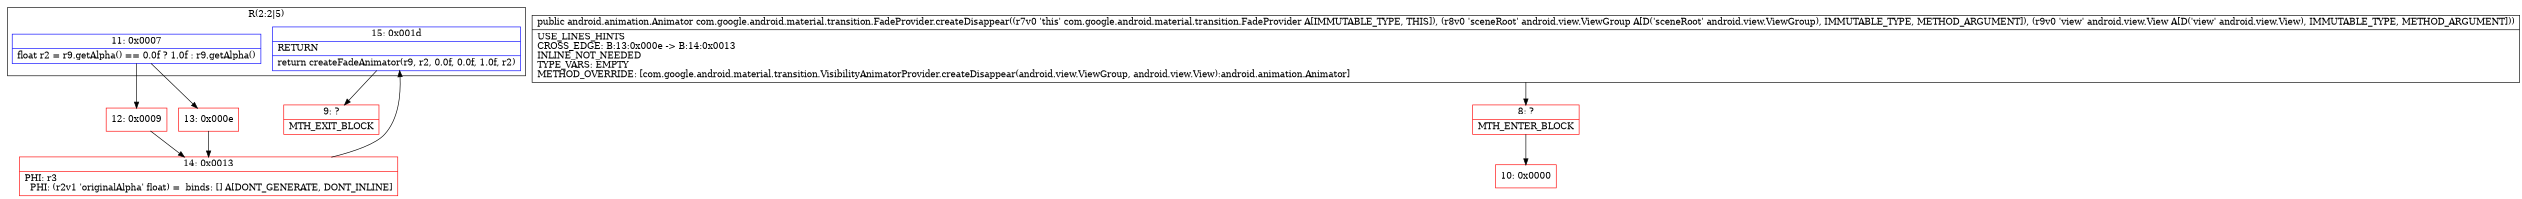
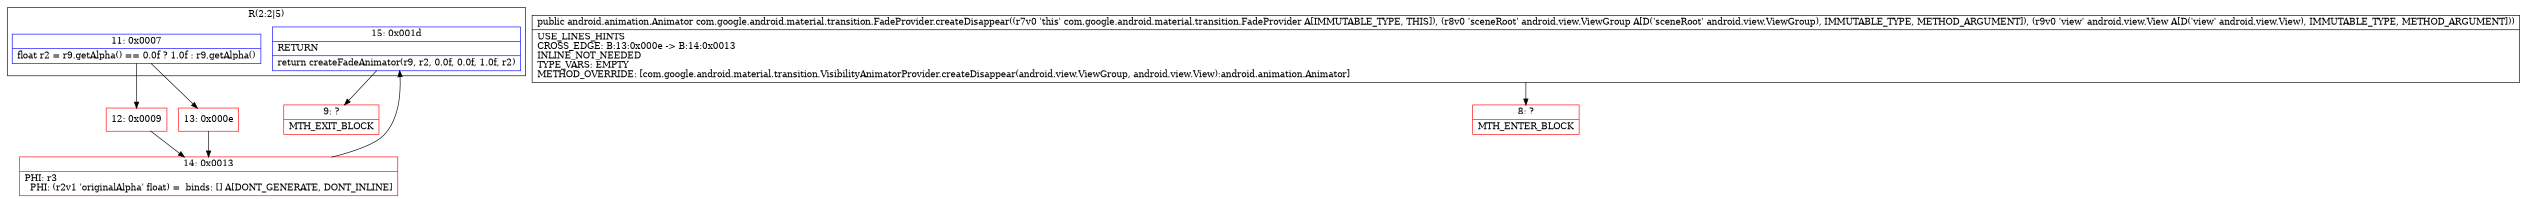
node "10: 0x0000": removed
